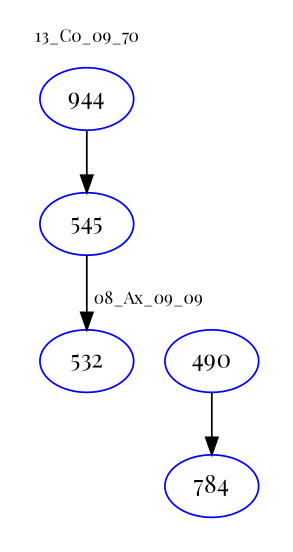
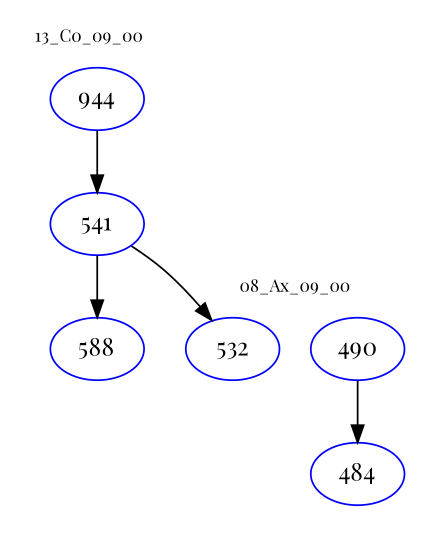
cluster "13_C0_09_70": label "13_C0_09_70" -> "13_C0_09_00"
node "545": label "545" -> "541"
cluster "08_Ax_09_09": label "08_Ax_09_09" -> "08_Ax_09_00"
node "588": added
node "784": label "784" -> "484"
